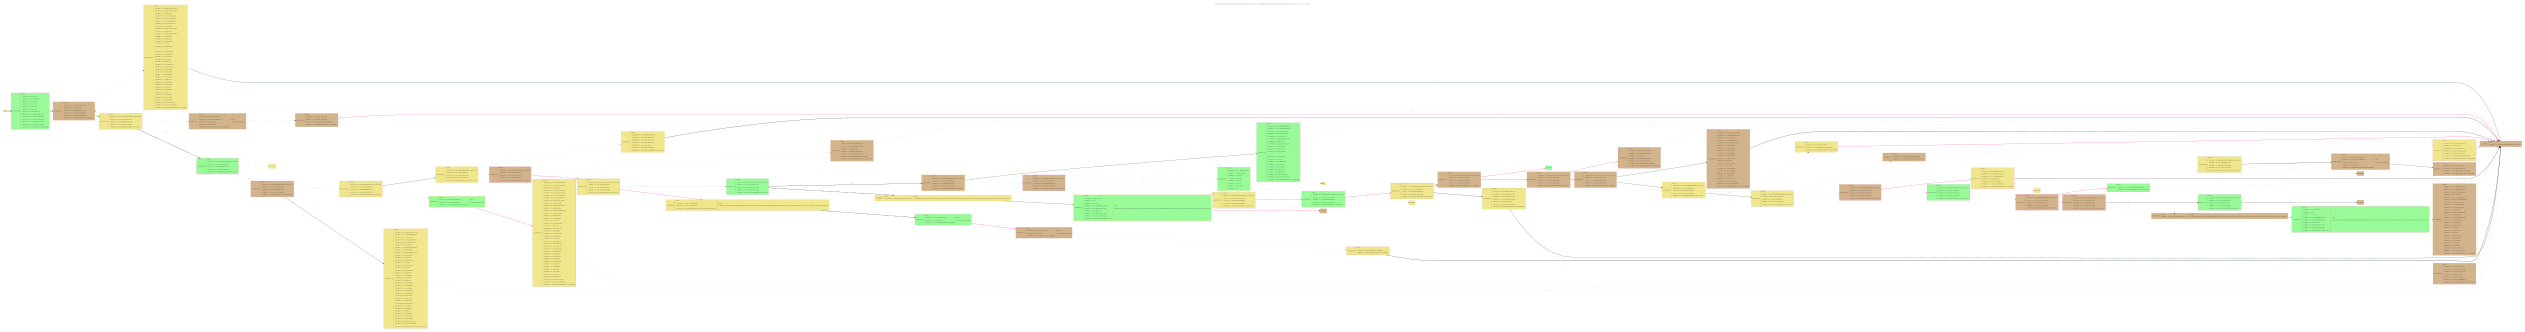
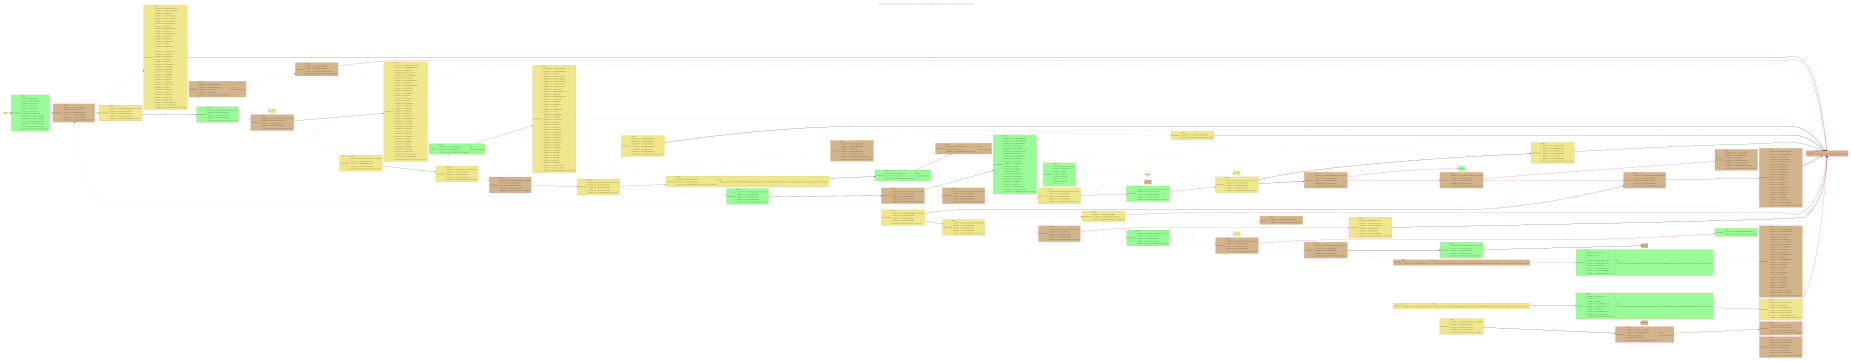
edge "0x4015ef [25]" -> "0x401608 [25]": reversed
edge "0x401527 [25]" -> "0x401893 [5]": removed, label "1"
edge "0x401898 [40]" -> "0x40170e": now "0x401898 [40]" -> "0x4018c0 [32]"
